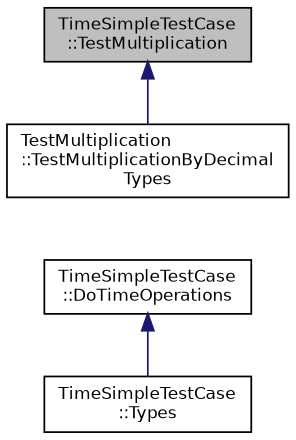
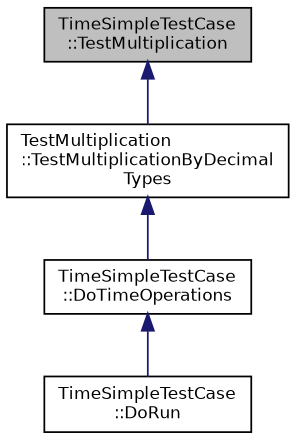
edge "TimeSimpleTestCase ::DoTimeOperations" -> "TestMultiplication ::TestMultiplicationByDecimal Types": added
node "TimeSimpleTestCase ::Types": label "TimeSimpleTestCase ::Types" -> "TimeSimpleTestCase ::DoRun"
